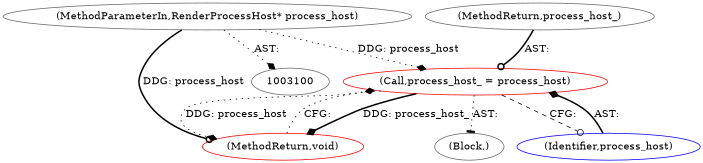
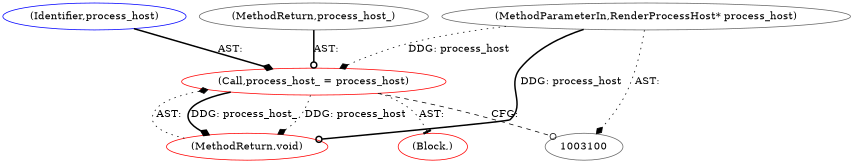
edge "(Call,process_host_ = process_host)" -> "(Identifier,process_host)": now "(Call,process_host_ = process_host)" -> "1003100"
edge "(MethodReturn,void)" -> "(Call,process_host_ = process_host)": label "CFG: " -> "AST: "
node "(Block,)": color gray40 -> red
